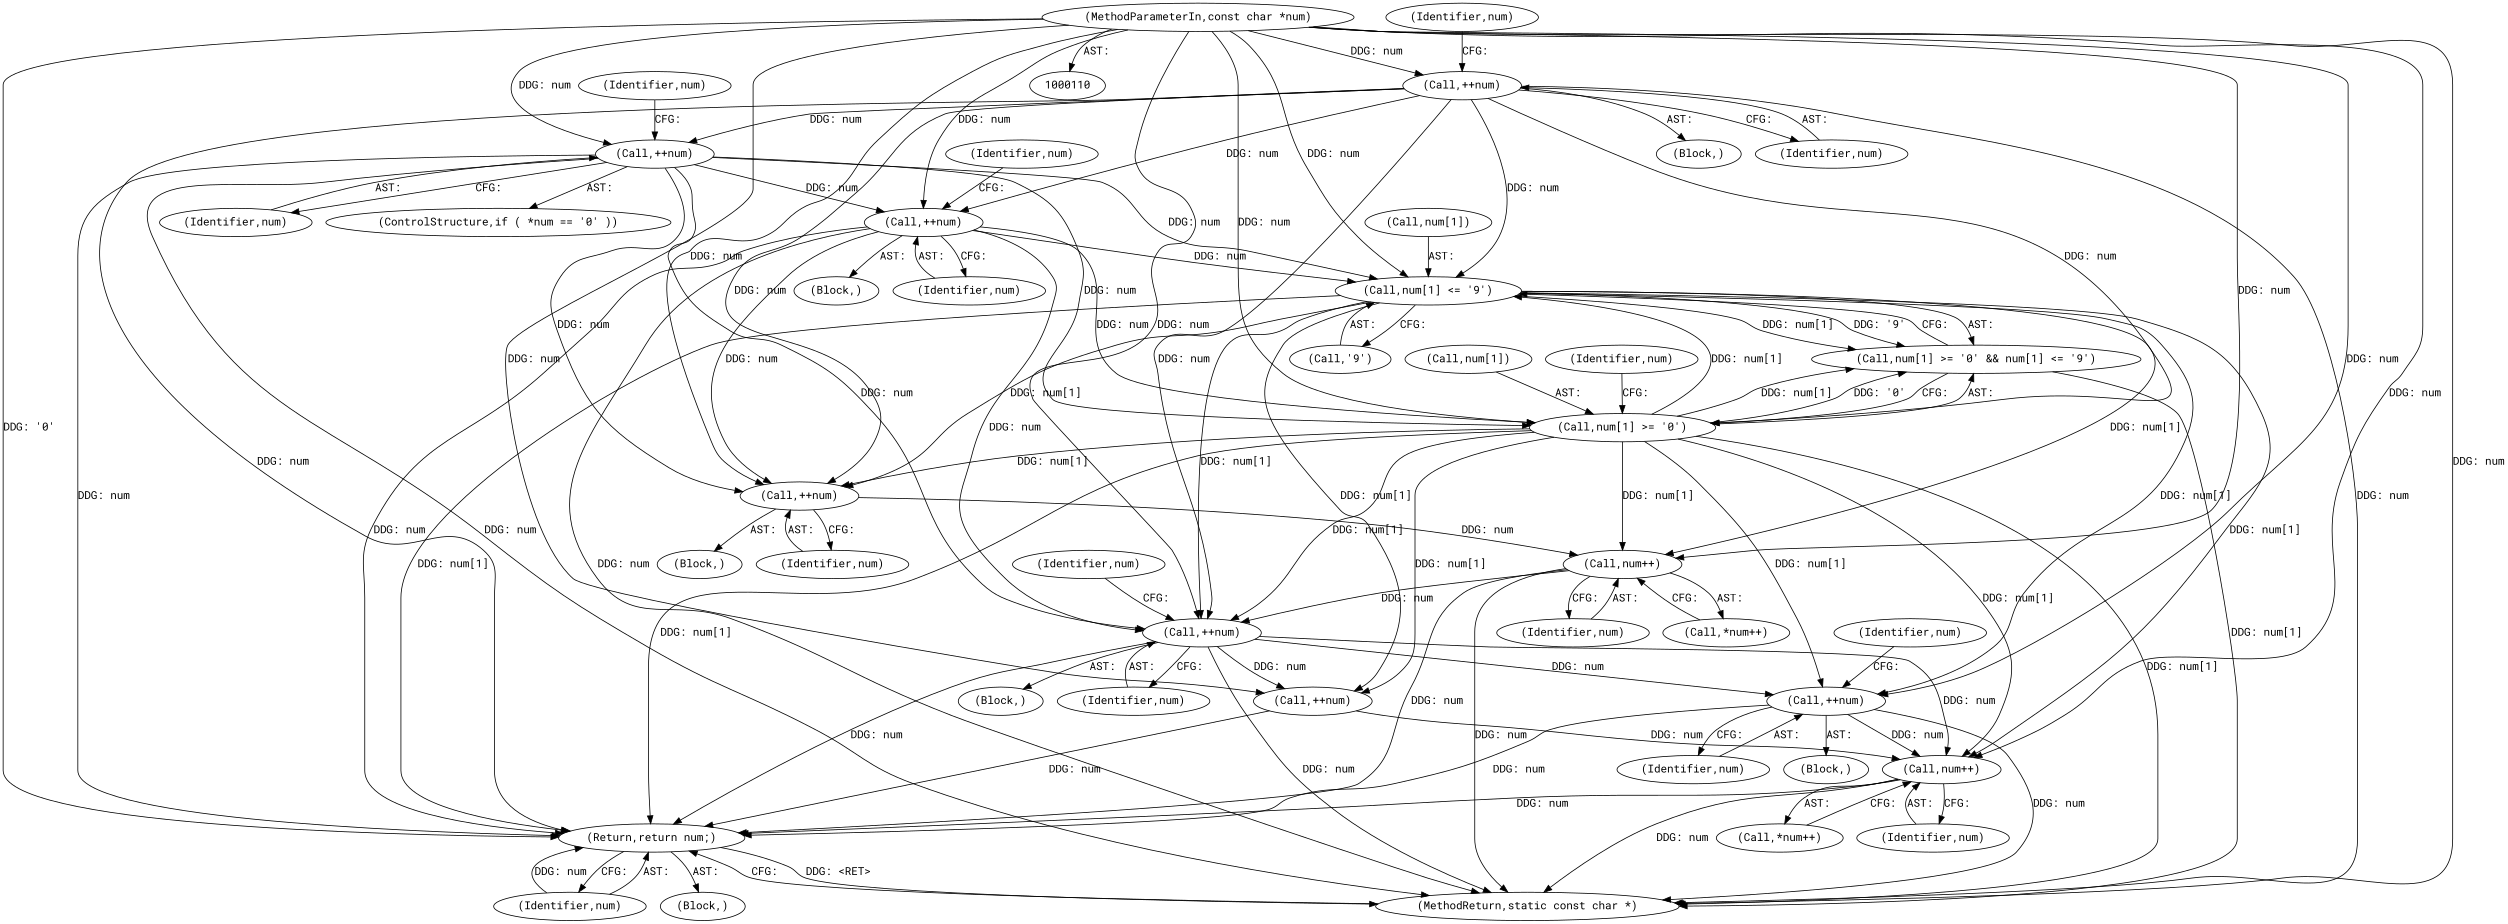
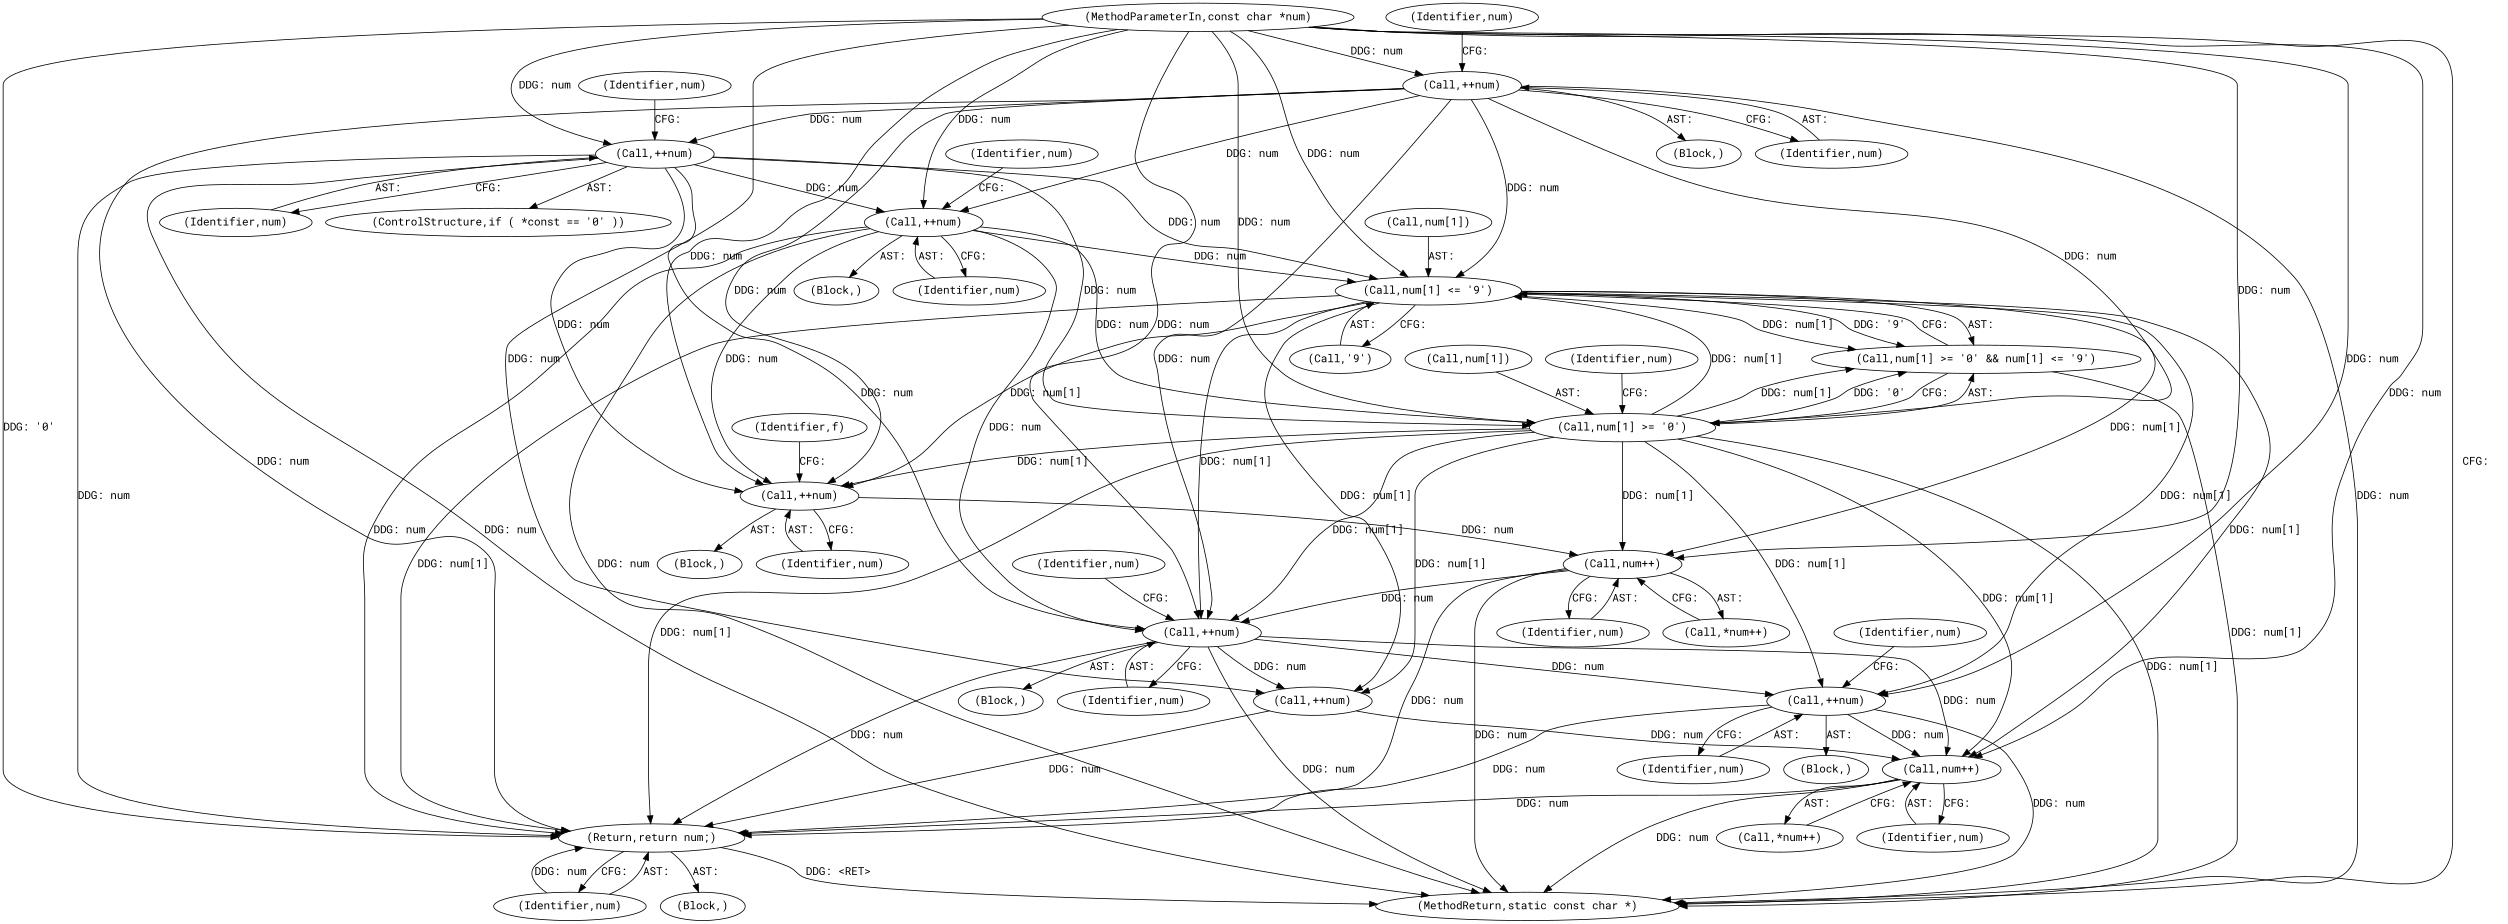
node "1000110": removed
node "(ControlStructure,if ( *num == '0' ))": label "(ControlStructure,if ( *num == '0' ))" -> "(ControlStructure,if ( *const == '0' ))"
node "(Identifier,f)": added
edge "(MethodParameterIn,const char *num)" -> "(MethodReturn,static const char *)": label "DDG: num" -> "CFG: "
edge "(MethodReturn,static const char *)" -> "(Return,return num;)": removed, label "CFG:"
